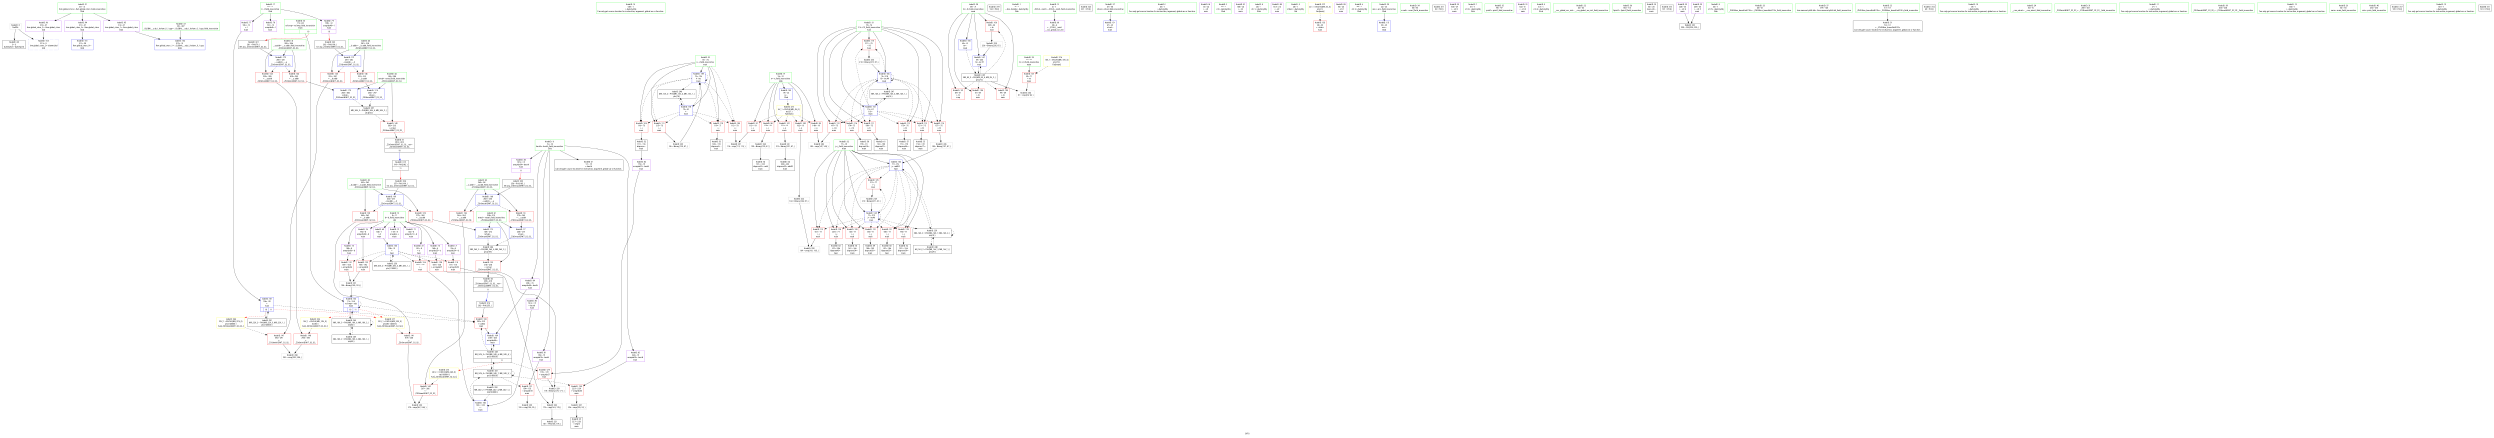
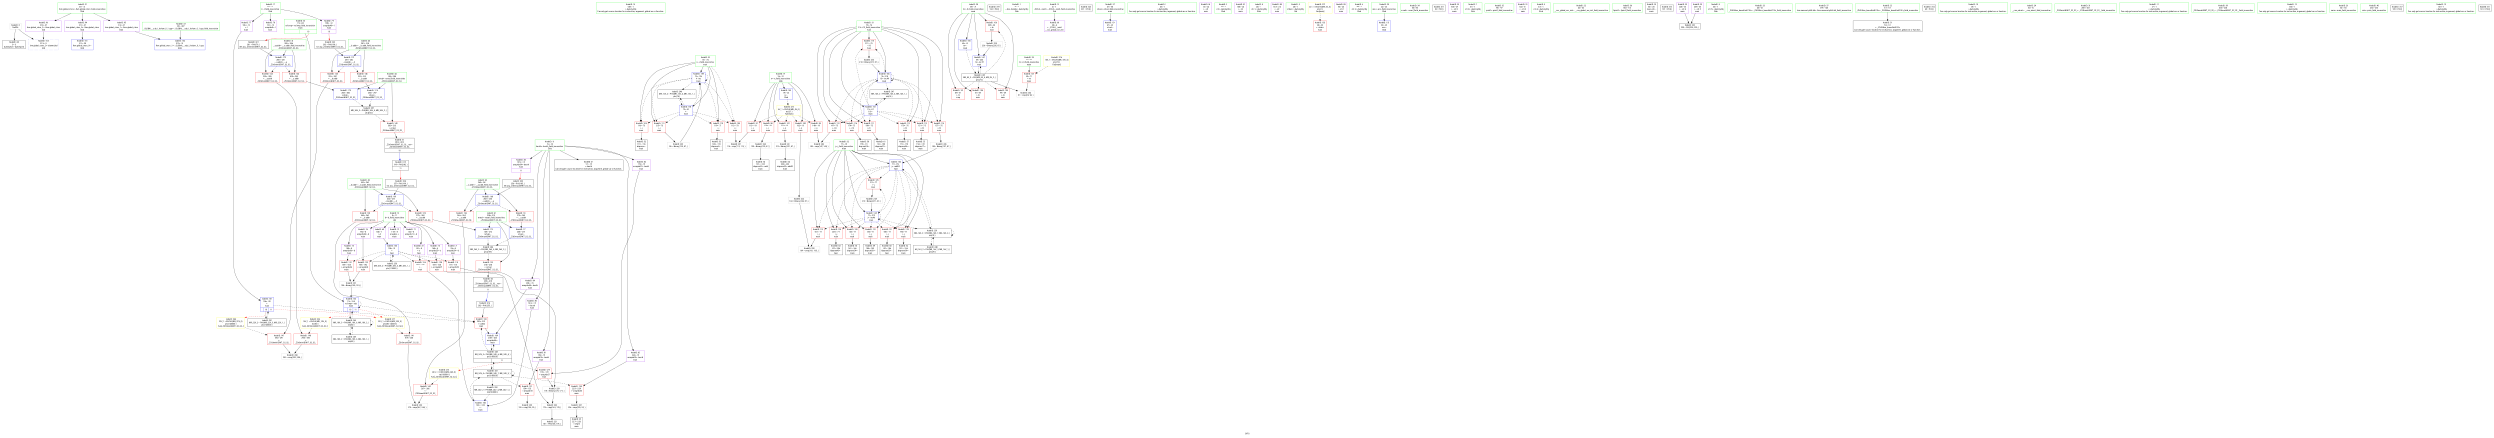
edge "NodeID: 52" -> "NodeID: 82": now "NodeID: 18" -> "NodeID: 82"
